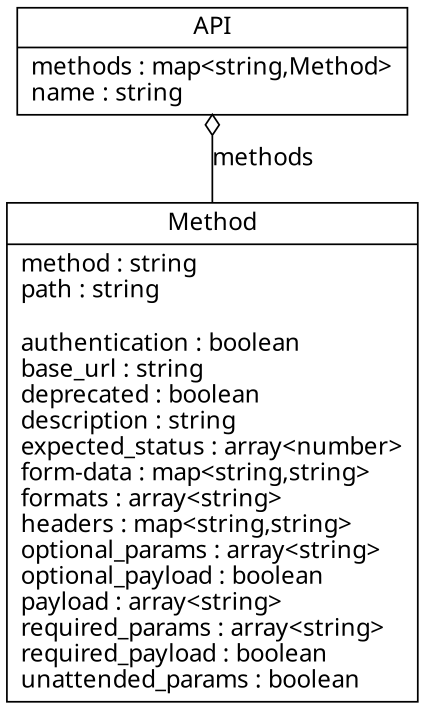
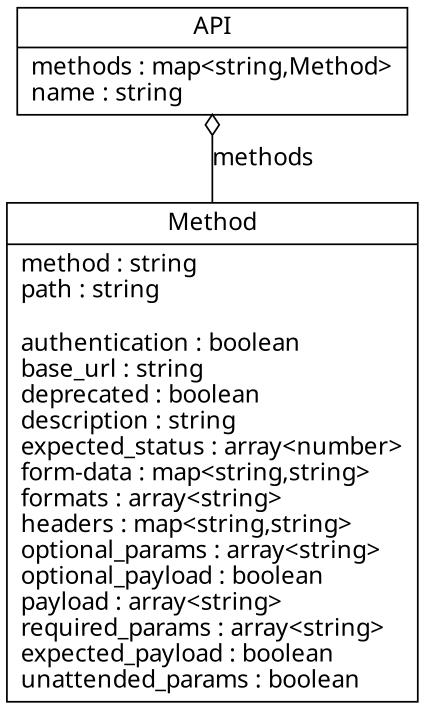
node "Method": text "required_payload : boolean" -> "expected_payload : boolean"
